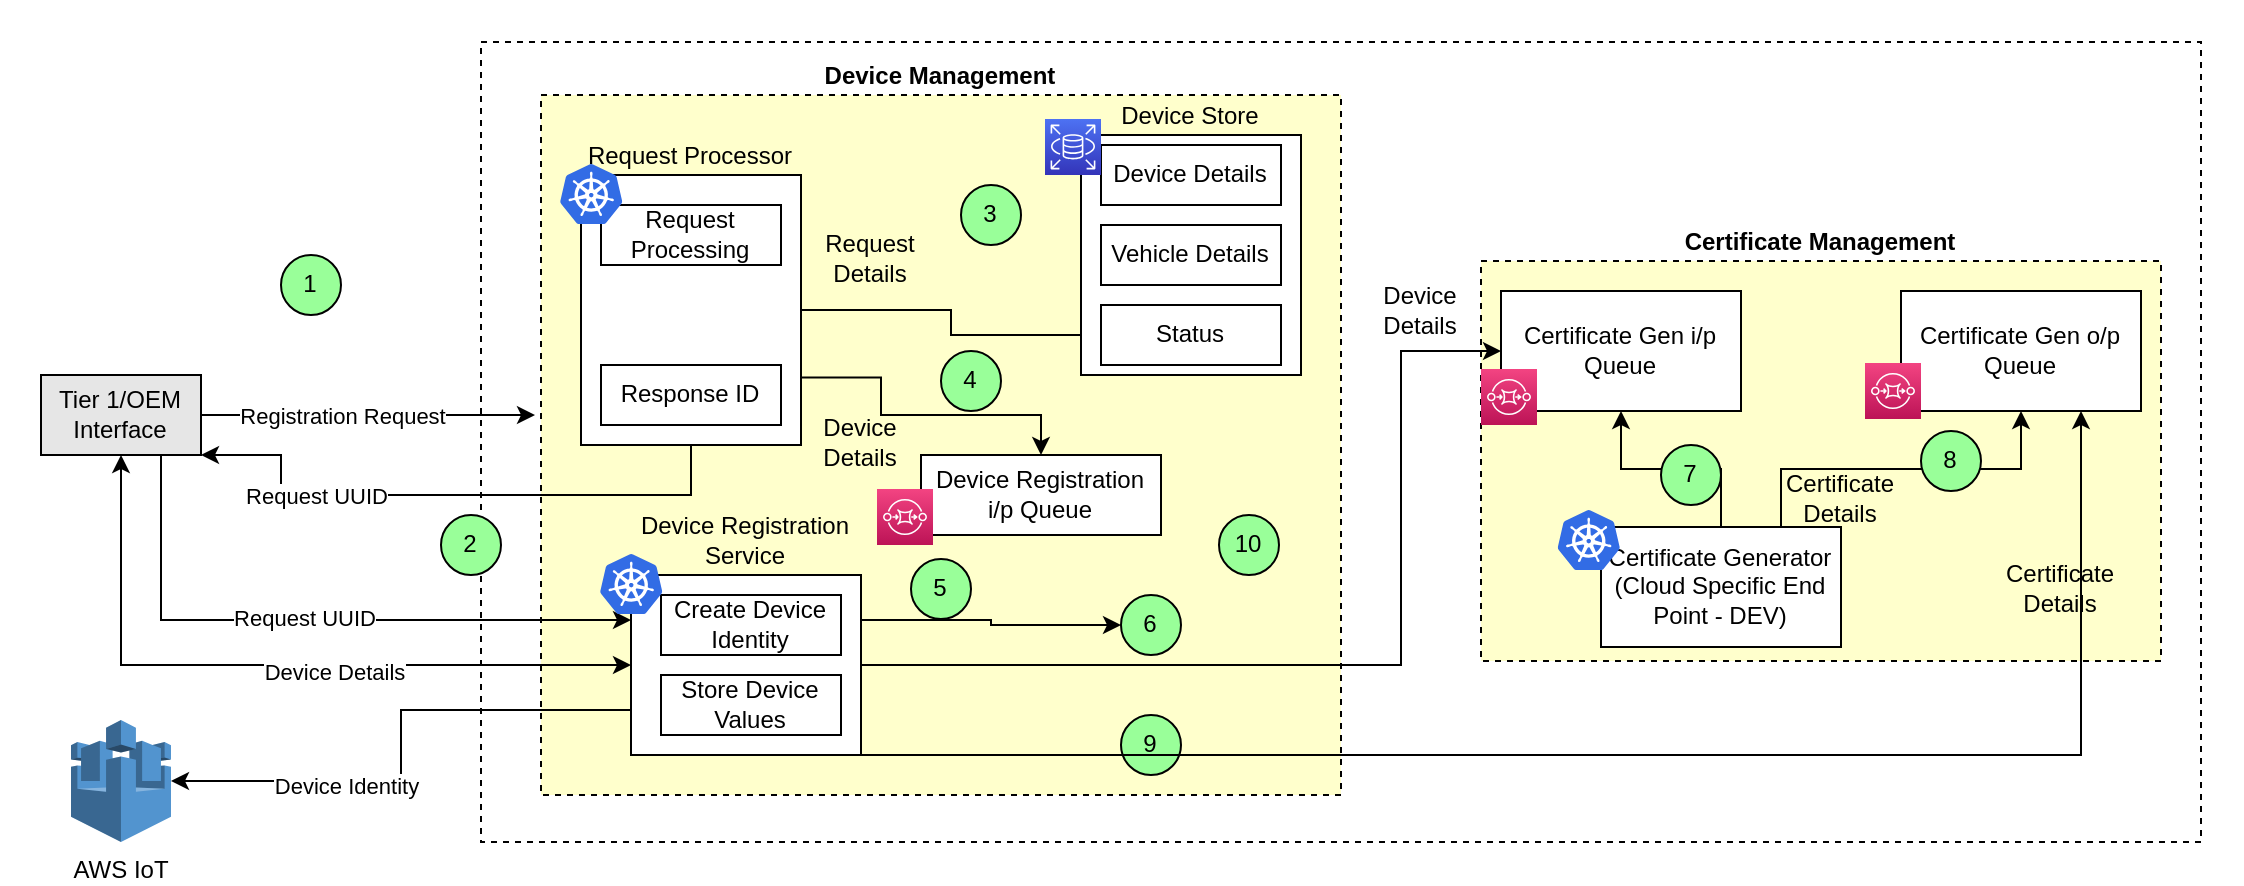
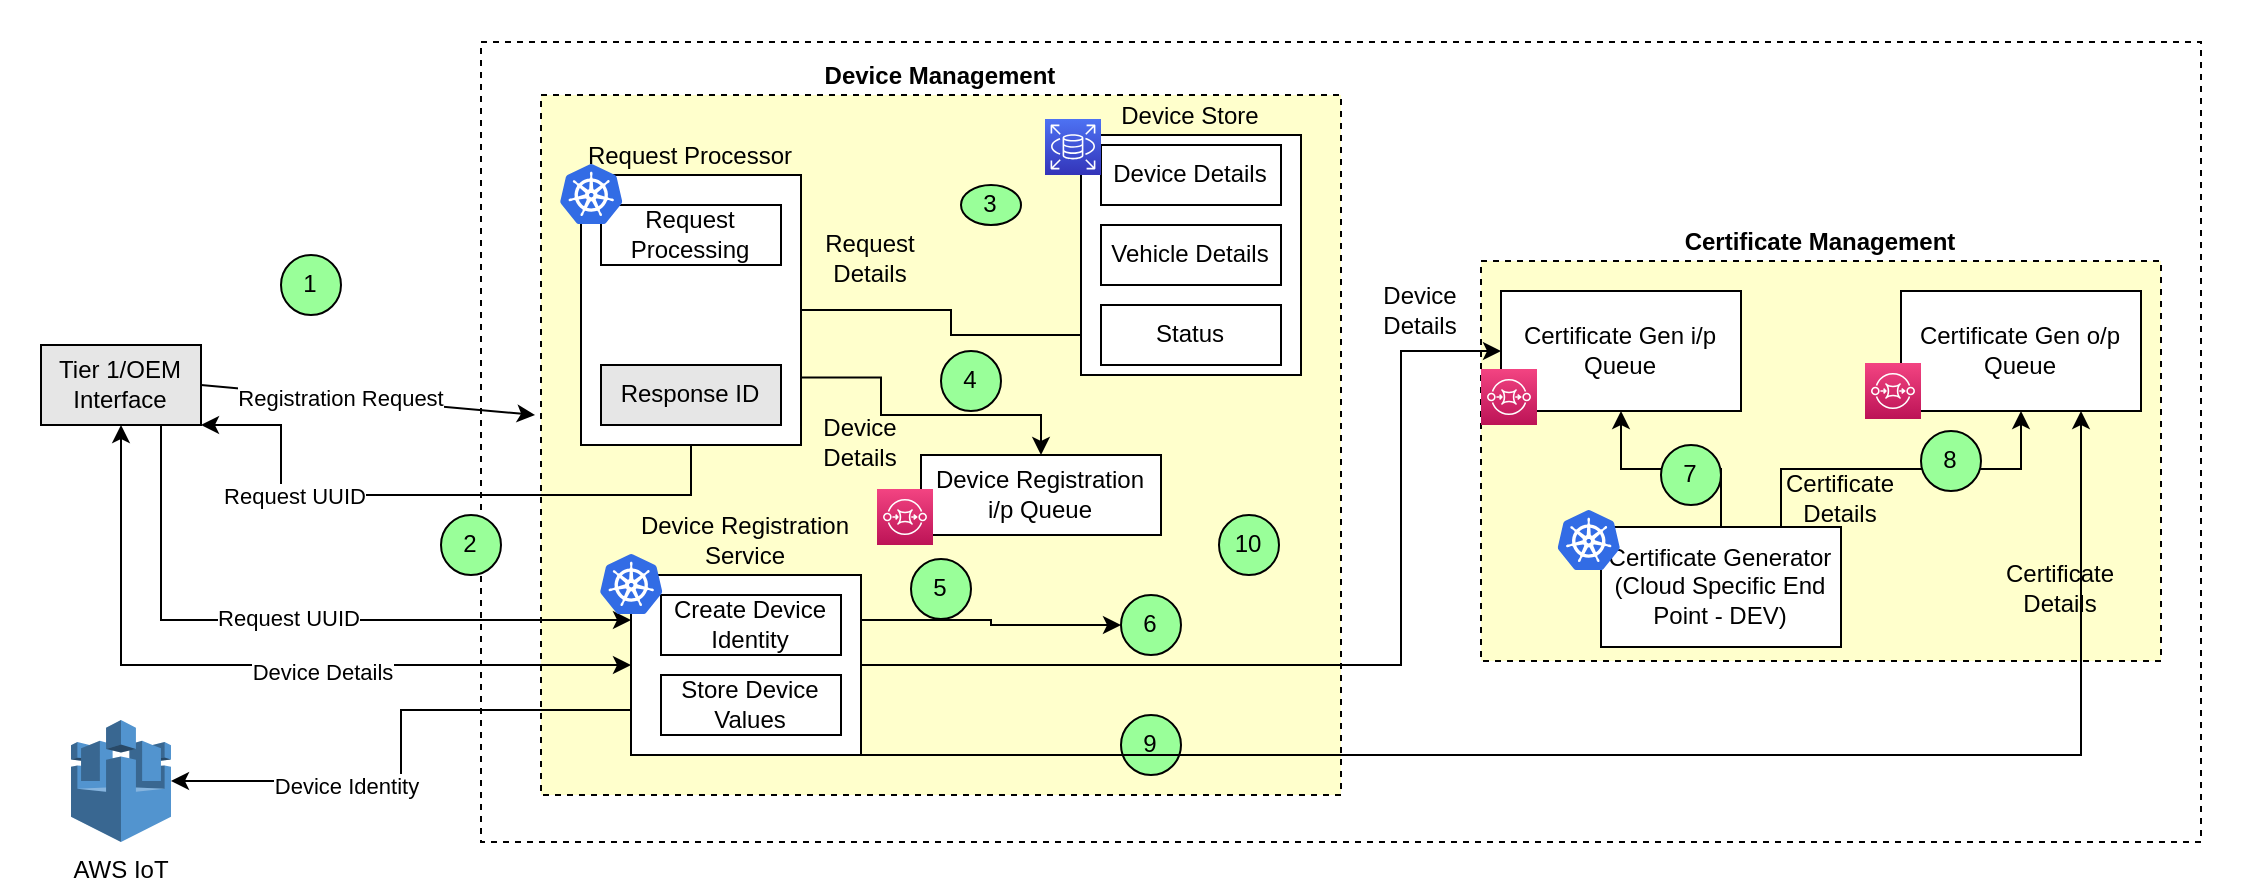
node "3": size 60x60 -> 60x40
node "Response ID": fillcolor #ffffff -> #e6e6e6
node "Tier 1/OEM Interface": moved (121, 415) -> (121, 385)
